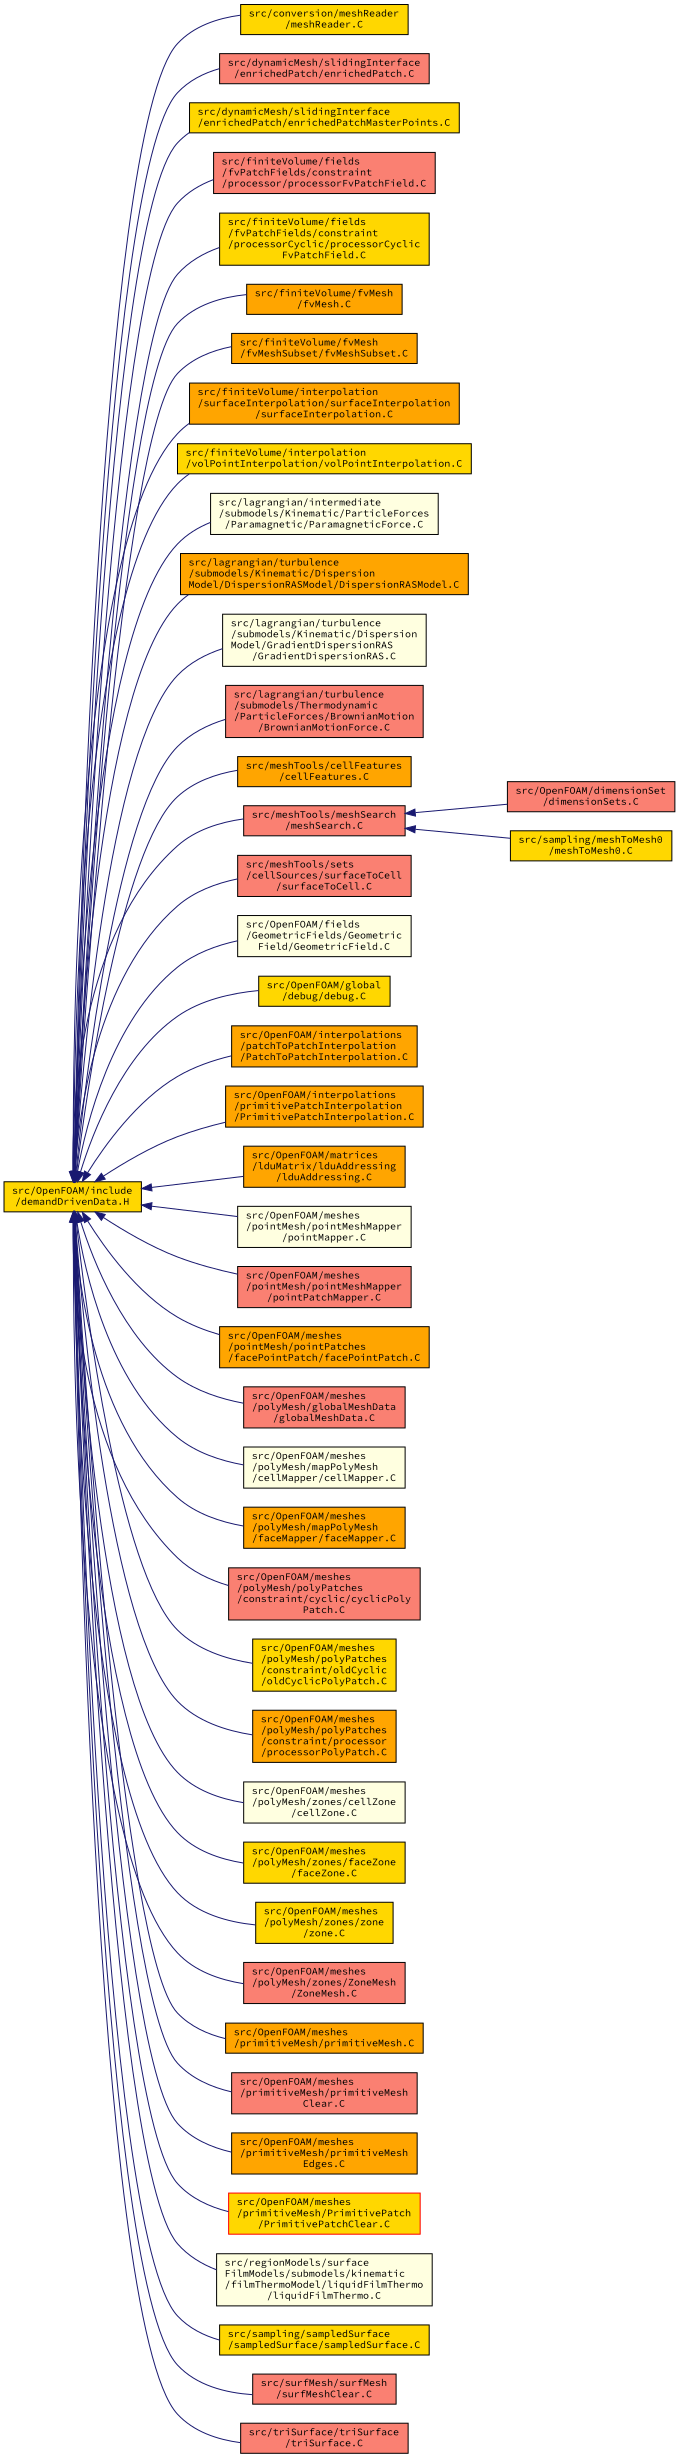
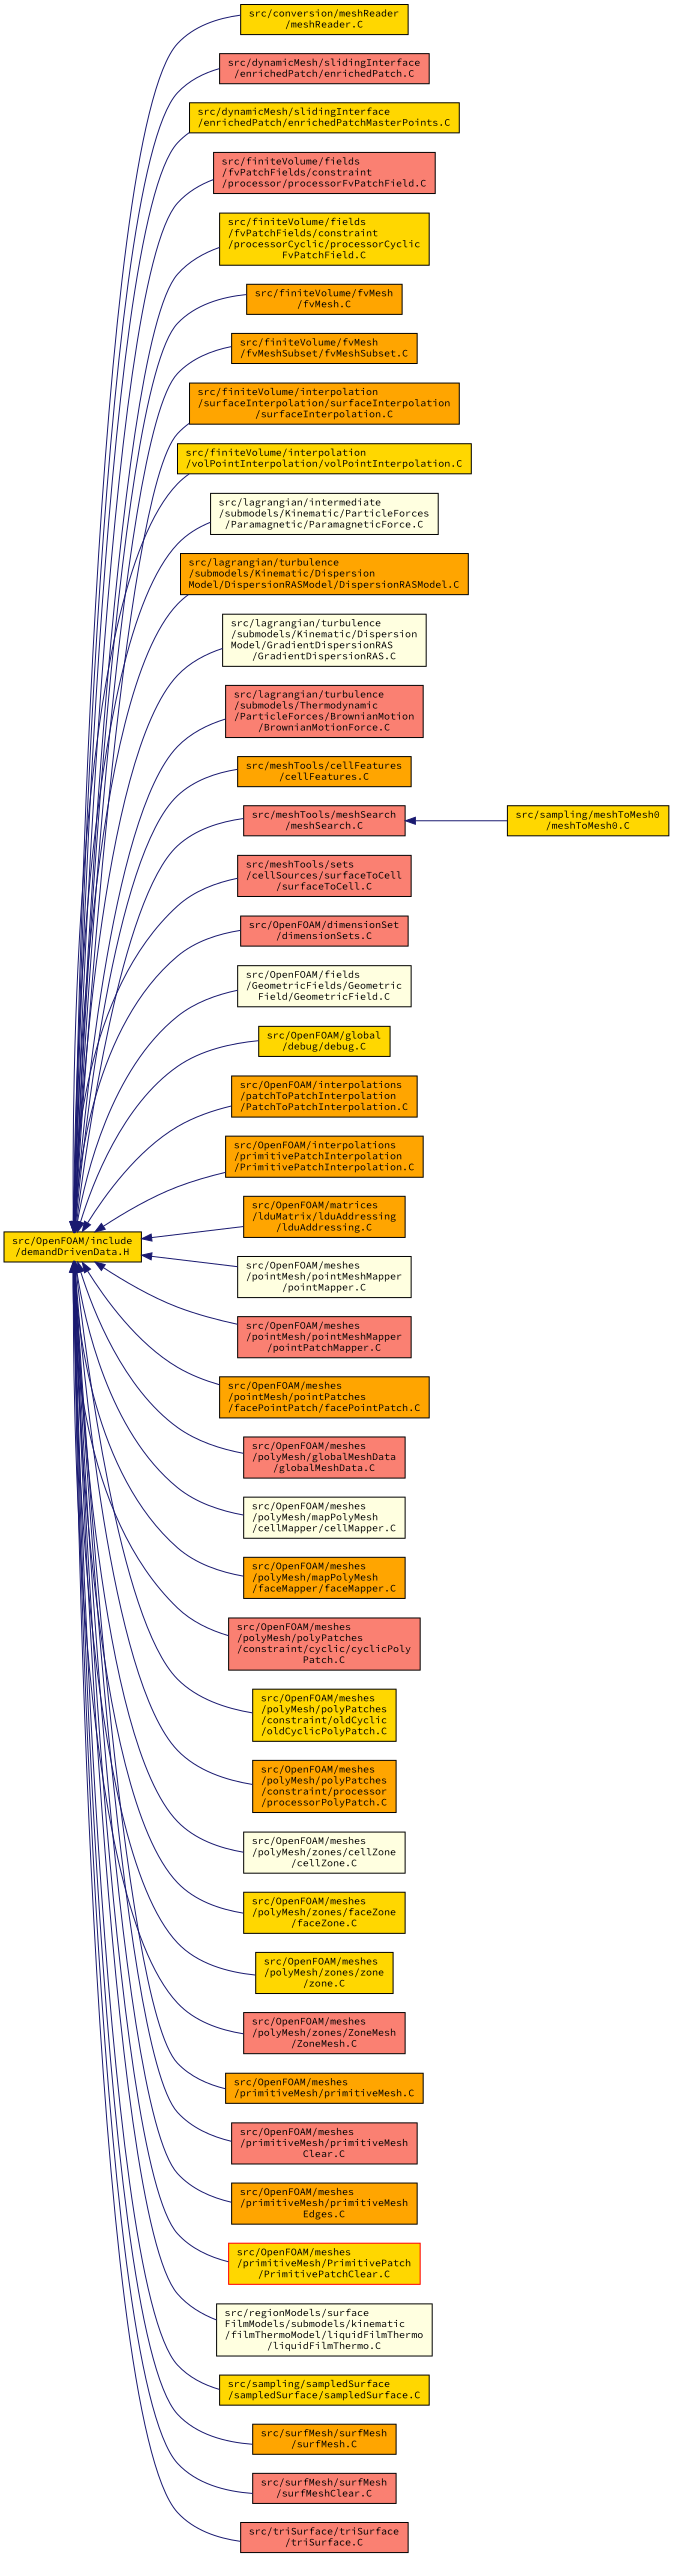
edge "src/OpenFOAM/dimensionSet /dimensionSets.C" -> "src/meshTools/meshSearch /meshSearch.C": now "src/OpenFOAM/dimensionSet /dimensionSets.C" -> "src/OpenFOAM/include /demandDrivenData.H"
node "src/surfMesh/surfMesh /surfMesh.C": added
